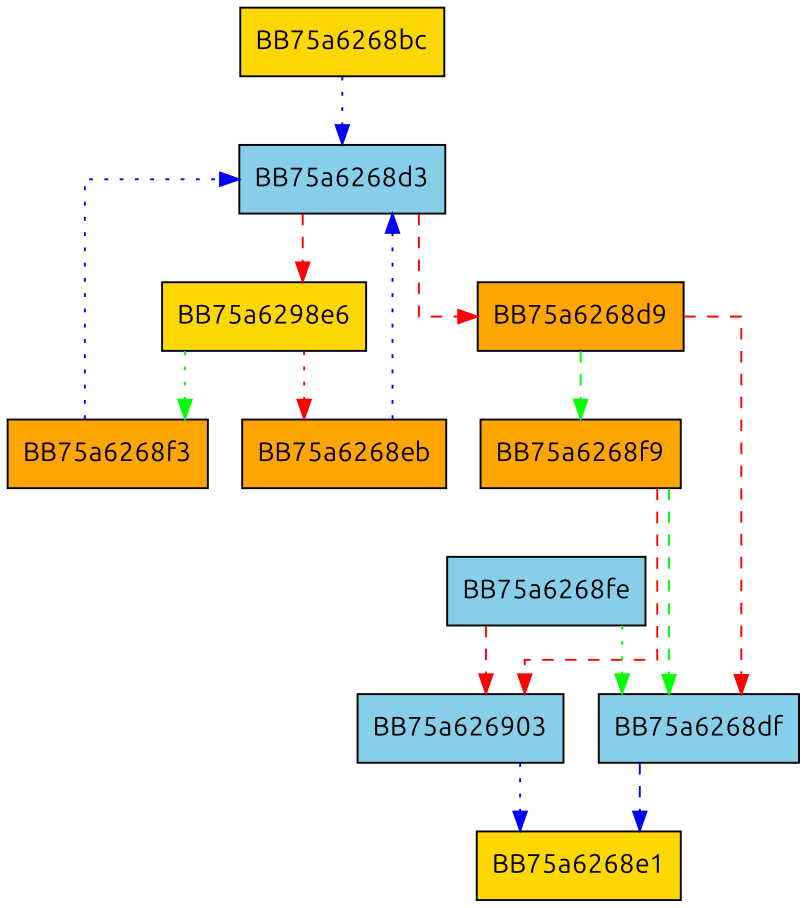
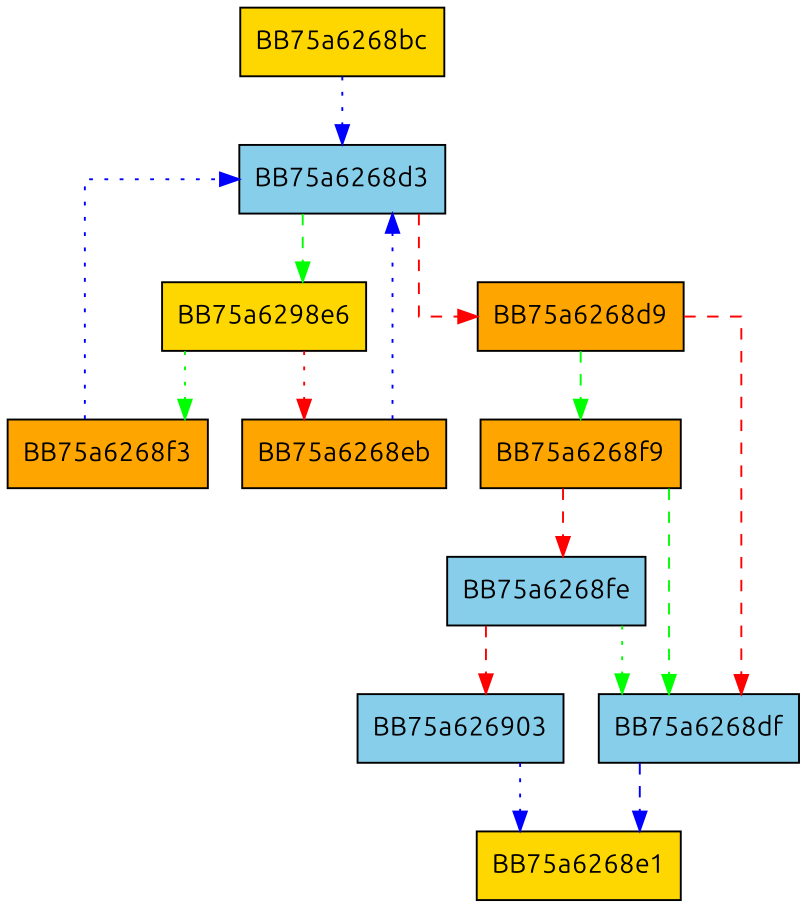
edge "BB75a6268d3" -> "BB75a6298e6": color red -> green
edge "BB75a6268f9" -> "BB75a626903": now "BB75a6268f9" -> "BB75a6268fe"
